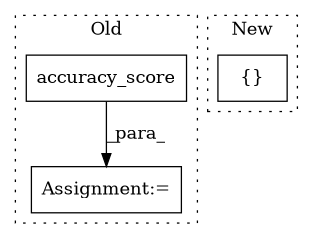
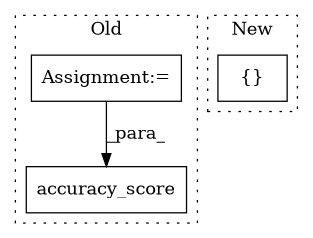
edge "accuracy_score" -> "Assignment:=": reversed
